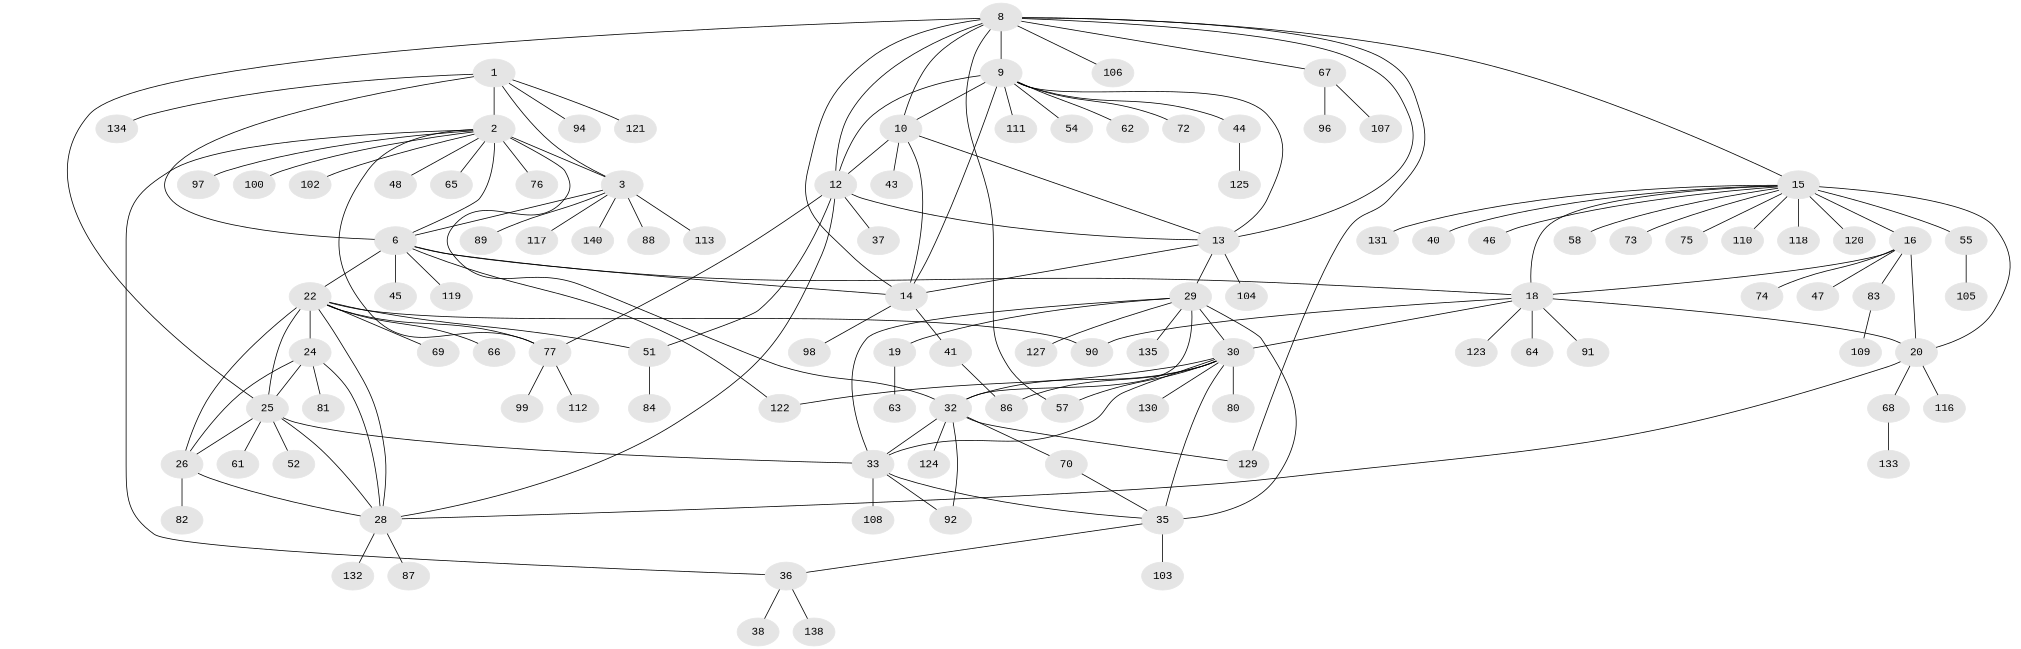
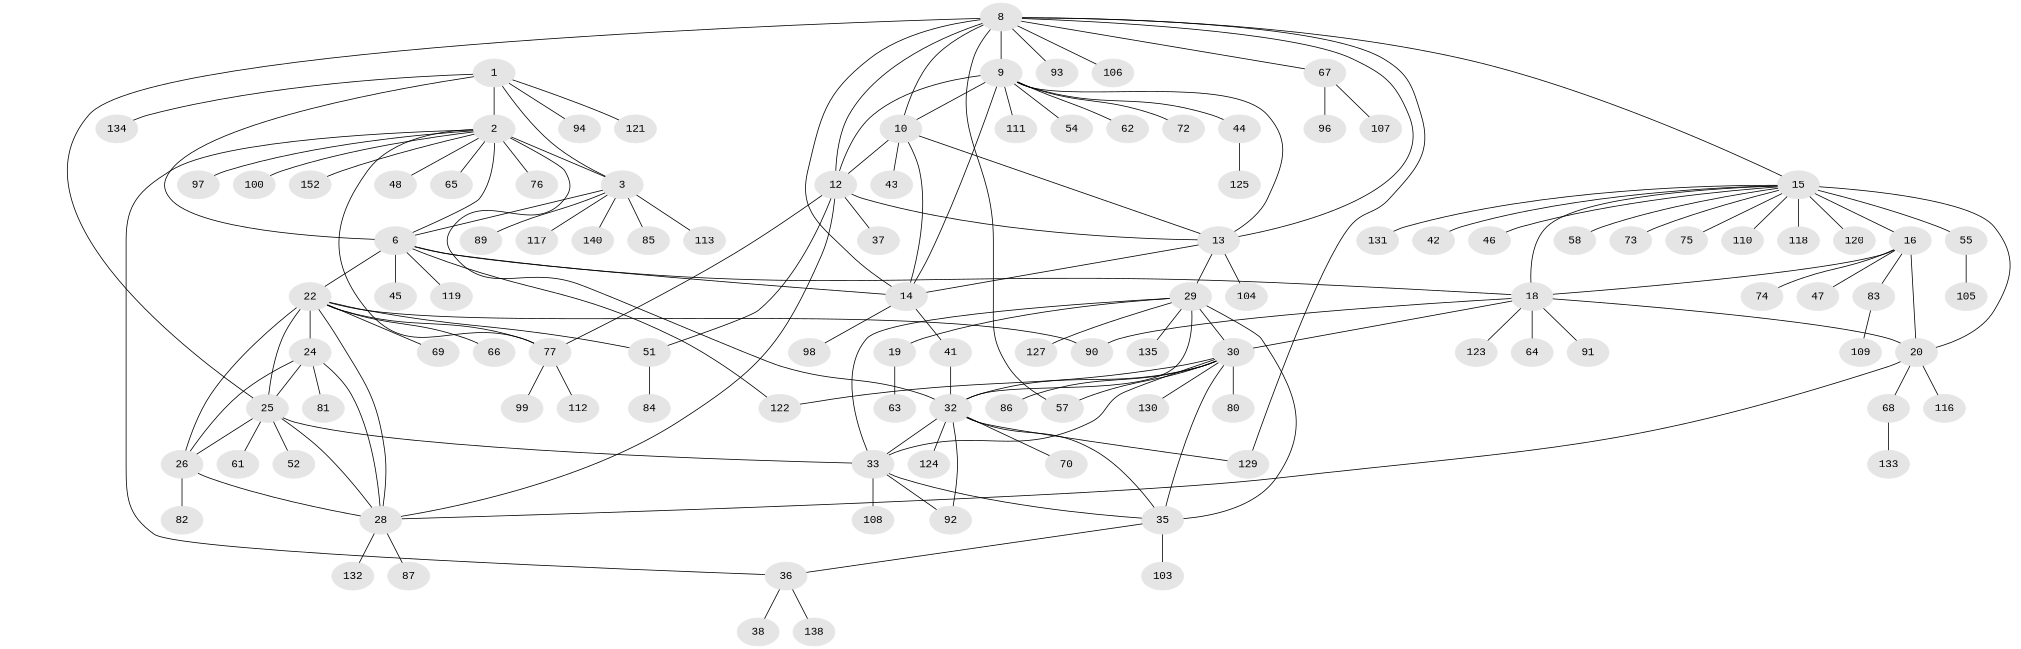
node "93": added
node "102": label "102" -> "152"
node "88": label "88" -> "85"
node "40": label "40" -> "42"
edge "41" -- "86": now "41" -- "32"
edge "70" -- "35": now "32" -- "35"
